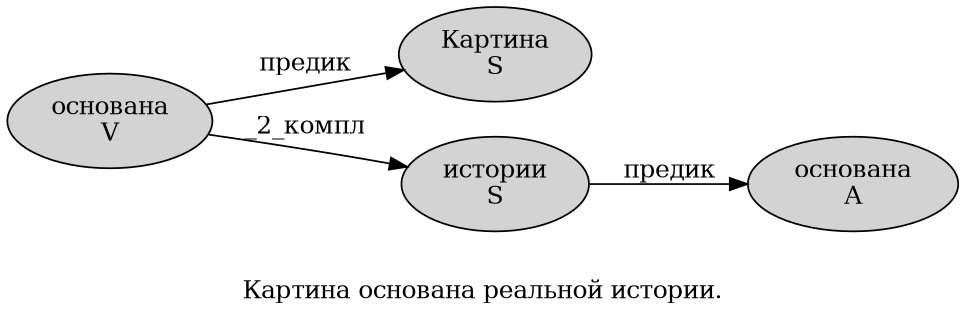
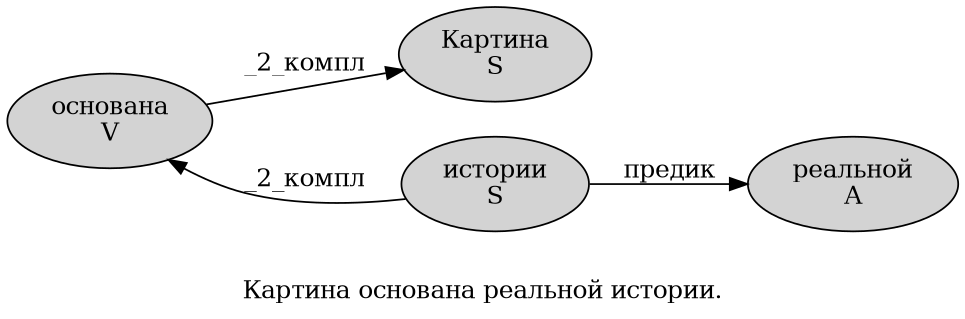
edge "основана V" -> "Картина S": label "предик" -> "_2_компл"
edge "основана V" -> "истории S": reversed
node "основана A": label "основана A" -> "реальной A"
